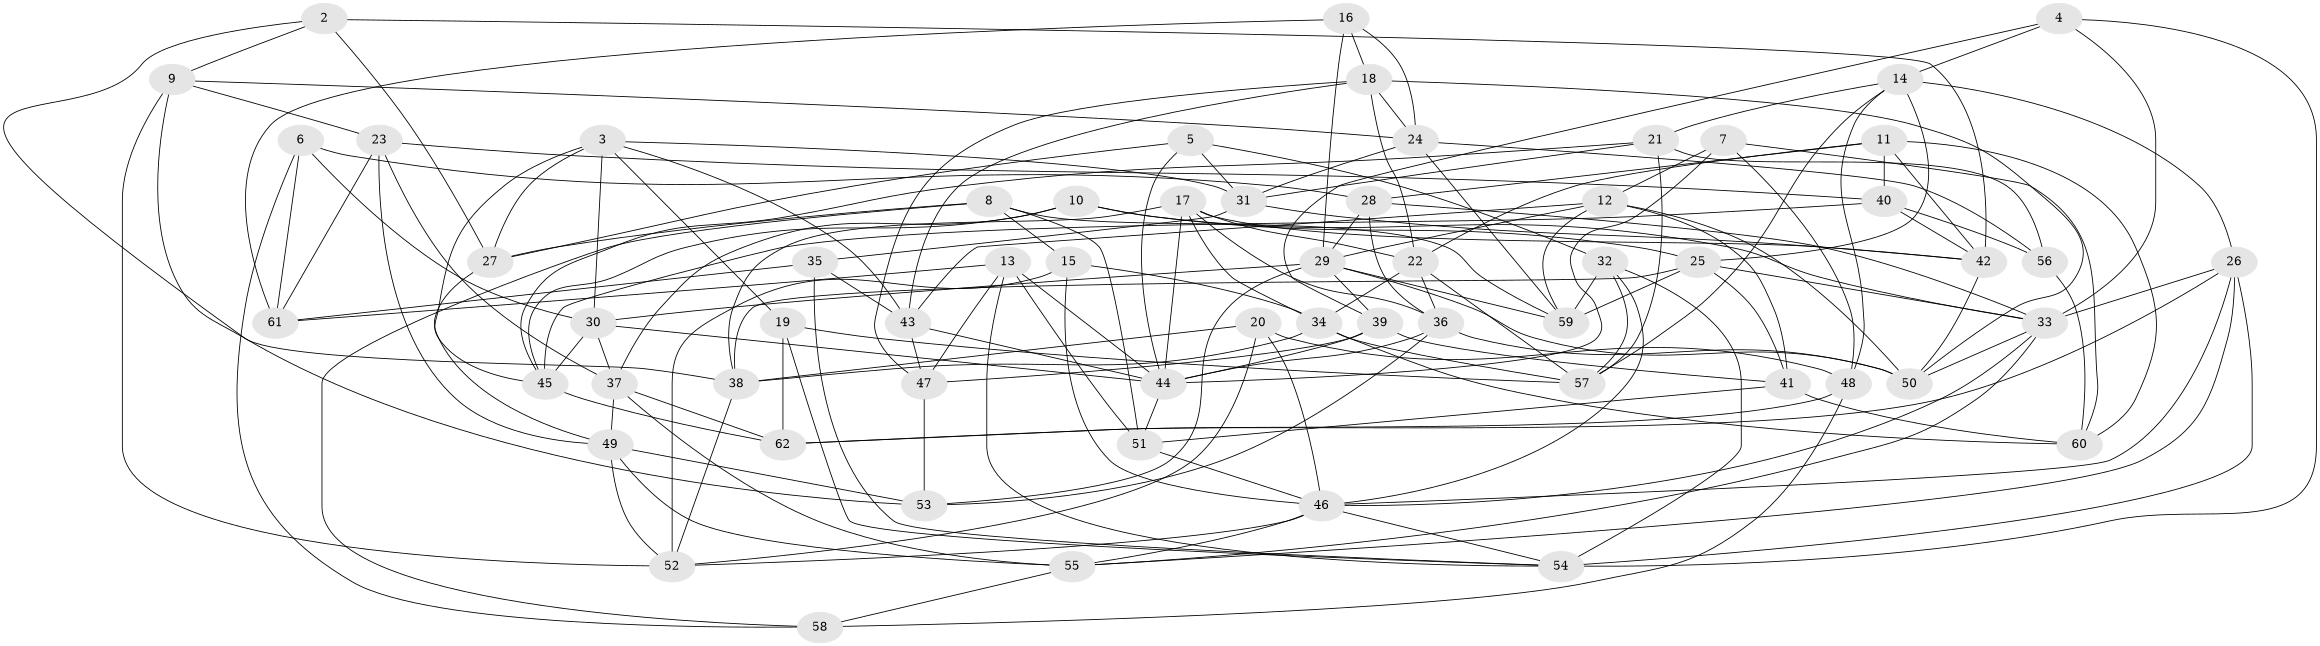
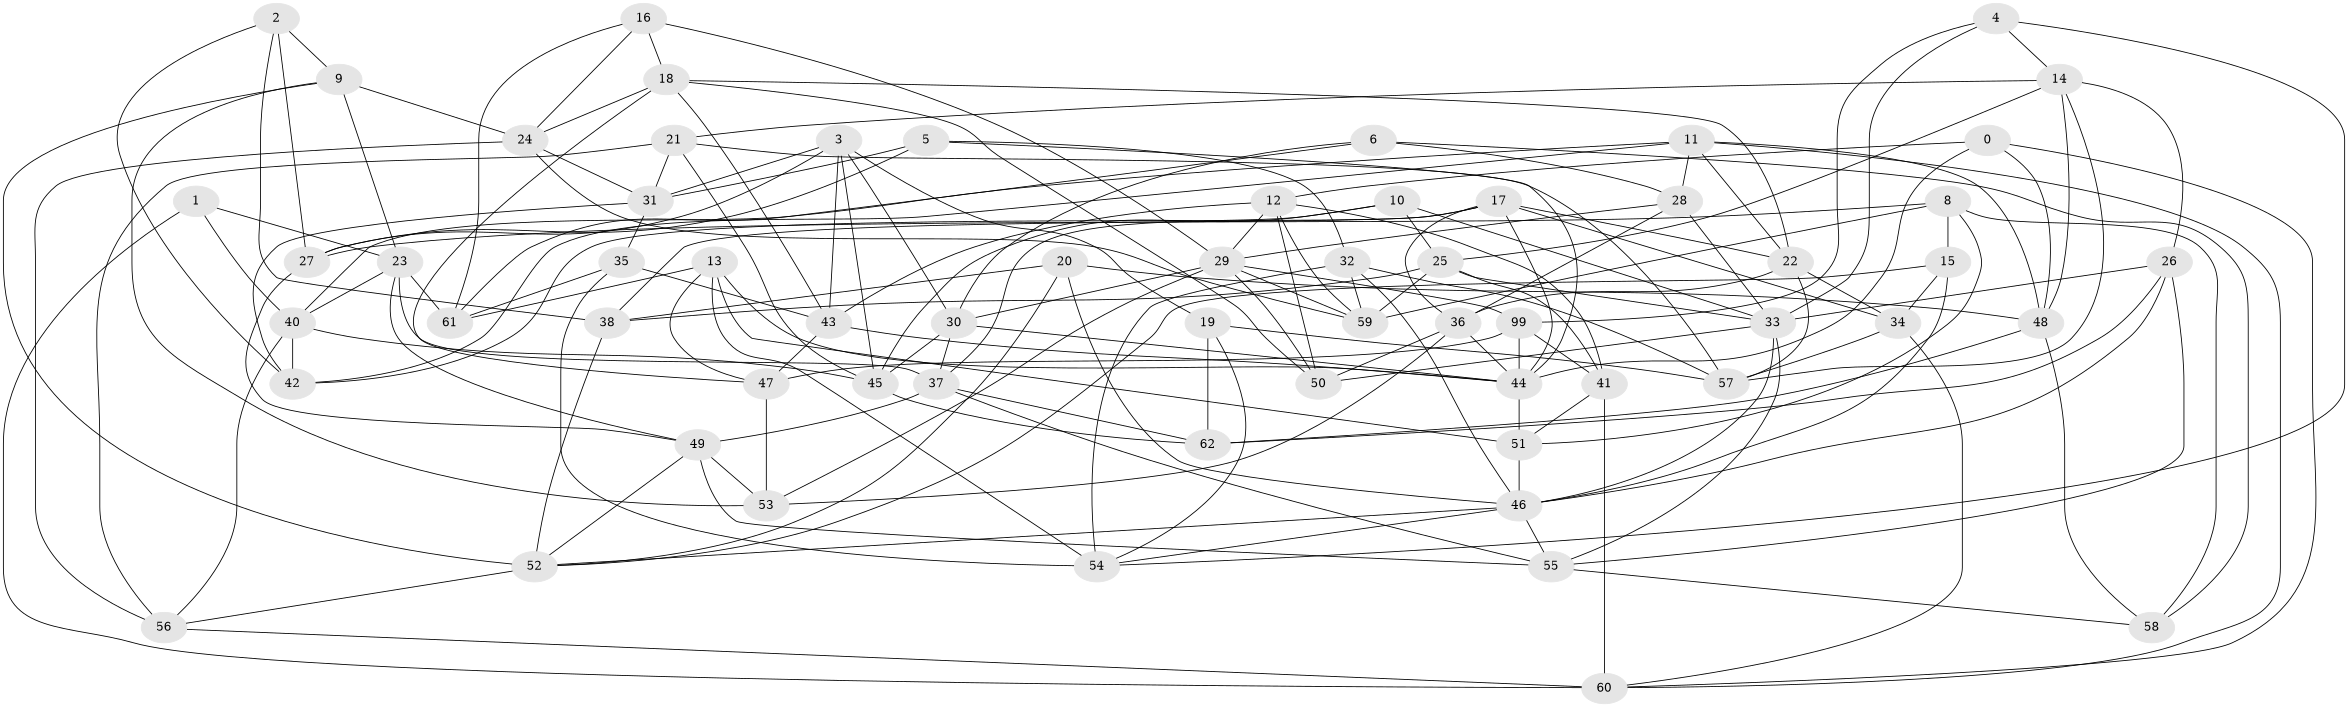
node "7": label "7" -> "0"
edge "11" -- "48": added
node "1": added
node "39": label "39" -> "99"
edge "42" -- "50": removed
edge "34" -- "38": removed
edge "26" -- "54": removed
edge "52" -- "56": added
